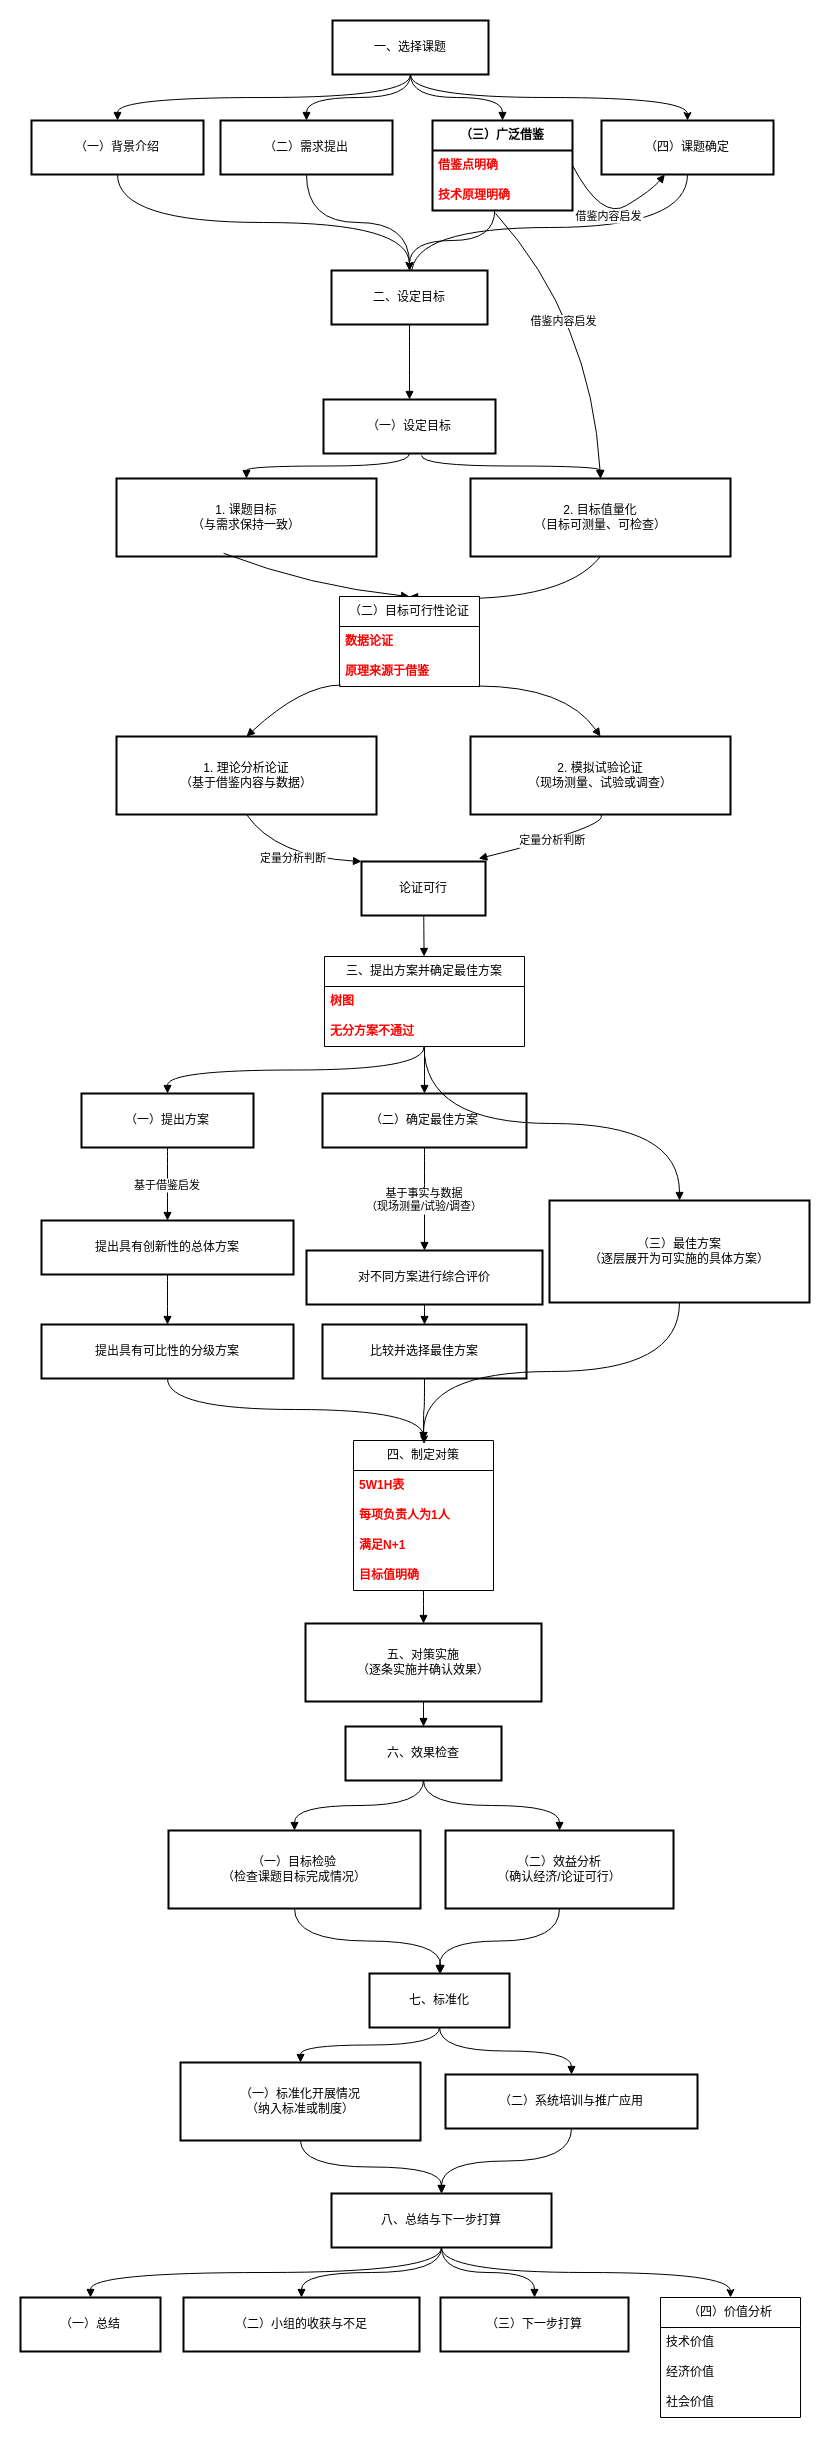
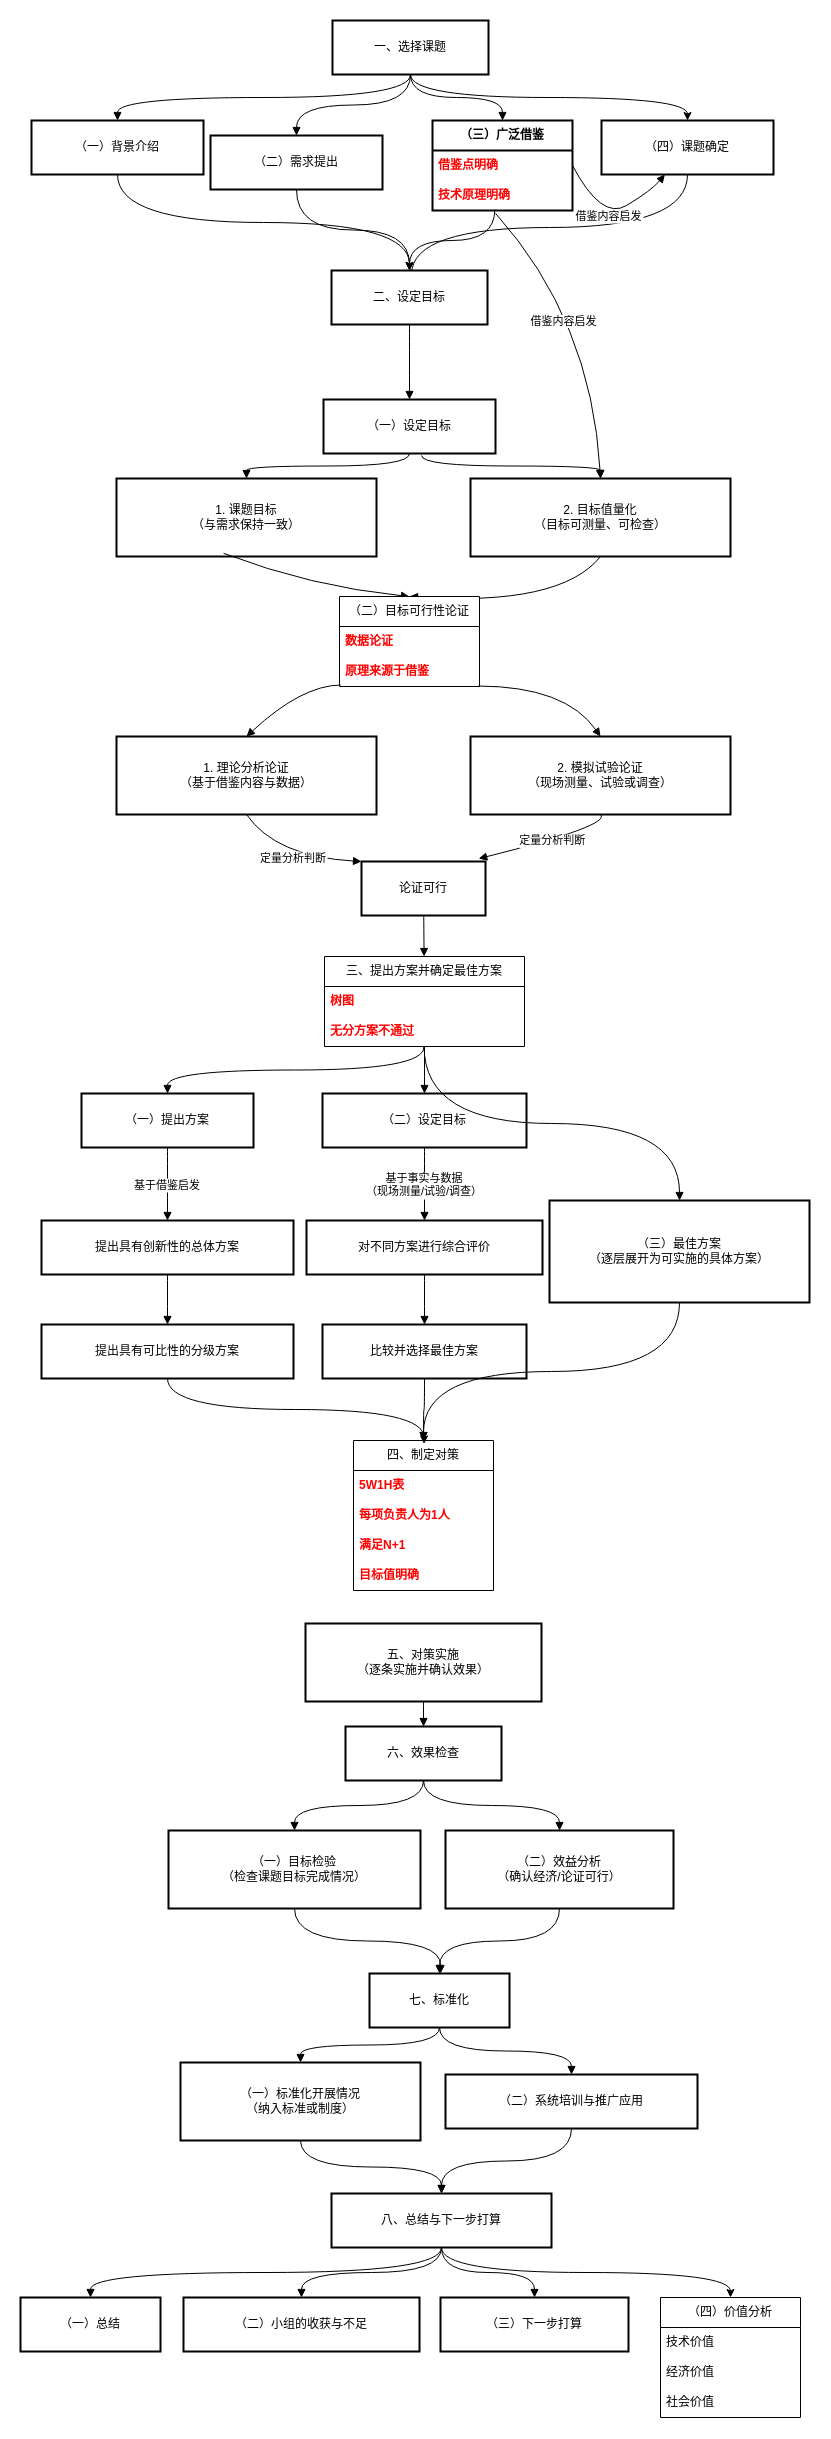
node "（二）需求提出": moved (307, 148) -> (297, 163)
node "（二）确定最佳方案": label "（二）确定最佳方案" -> "（二）设定目标"
node "对不同方案进行综合评价": moved (425, 1278) -> (425, 1248)
edge "目标值明确" -> "五、对策实施 （逐条实施并确认效果）": removed
